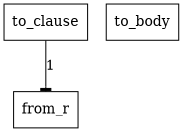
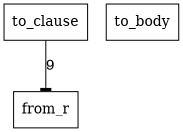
edge "to_clause" -> "from_r": label "1" -> "9"
